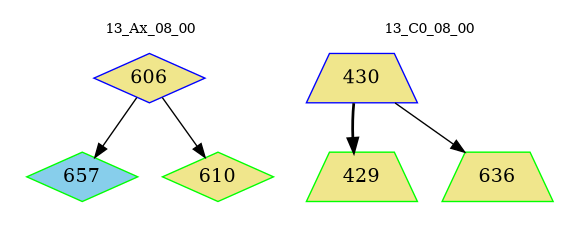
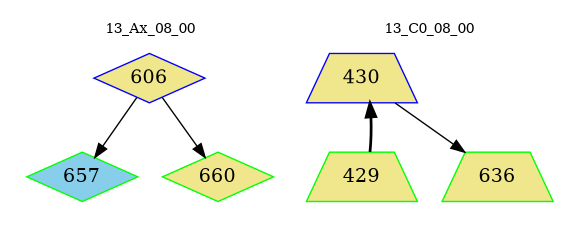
edge "430" -> "429": reversed
node "610": label "610" -> "660"
